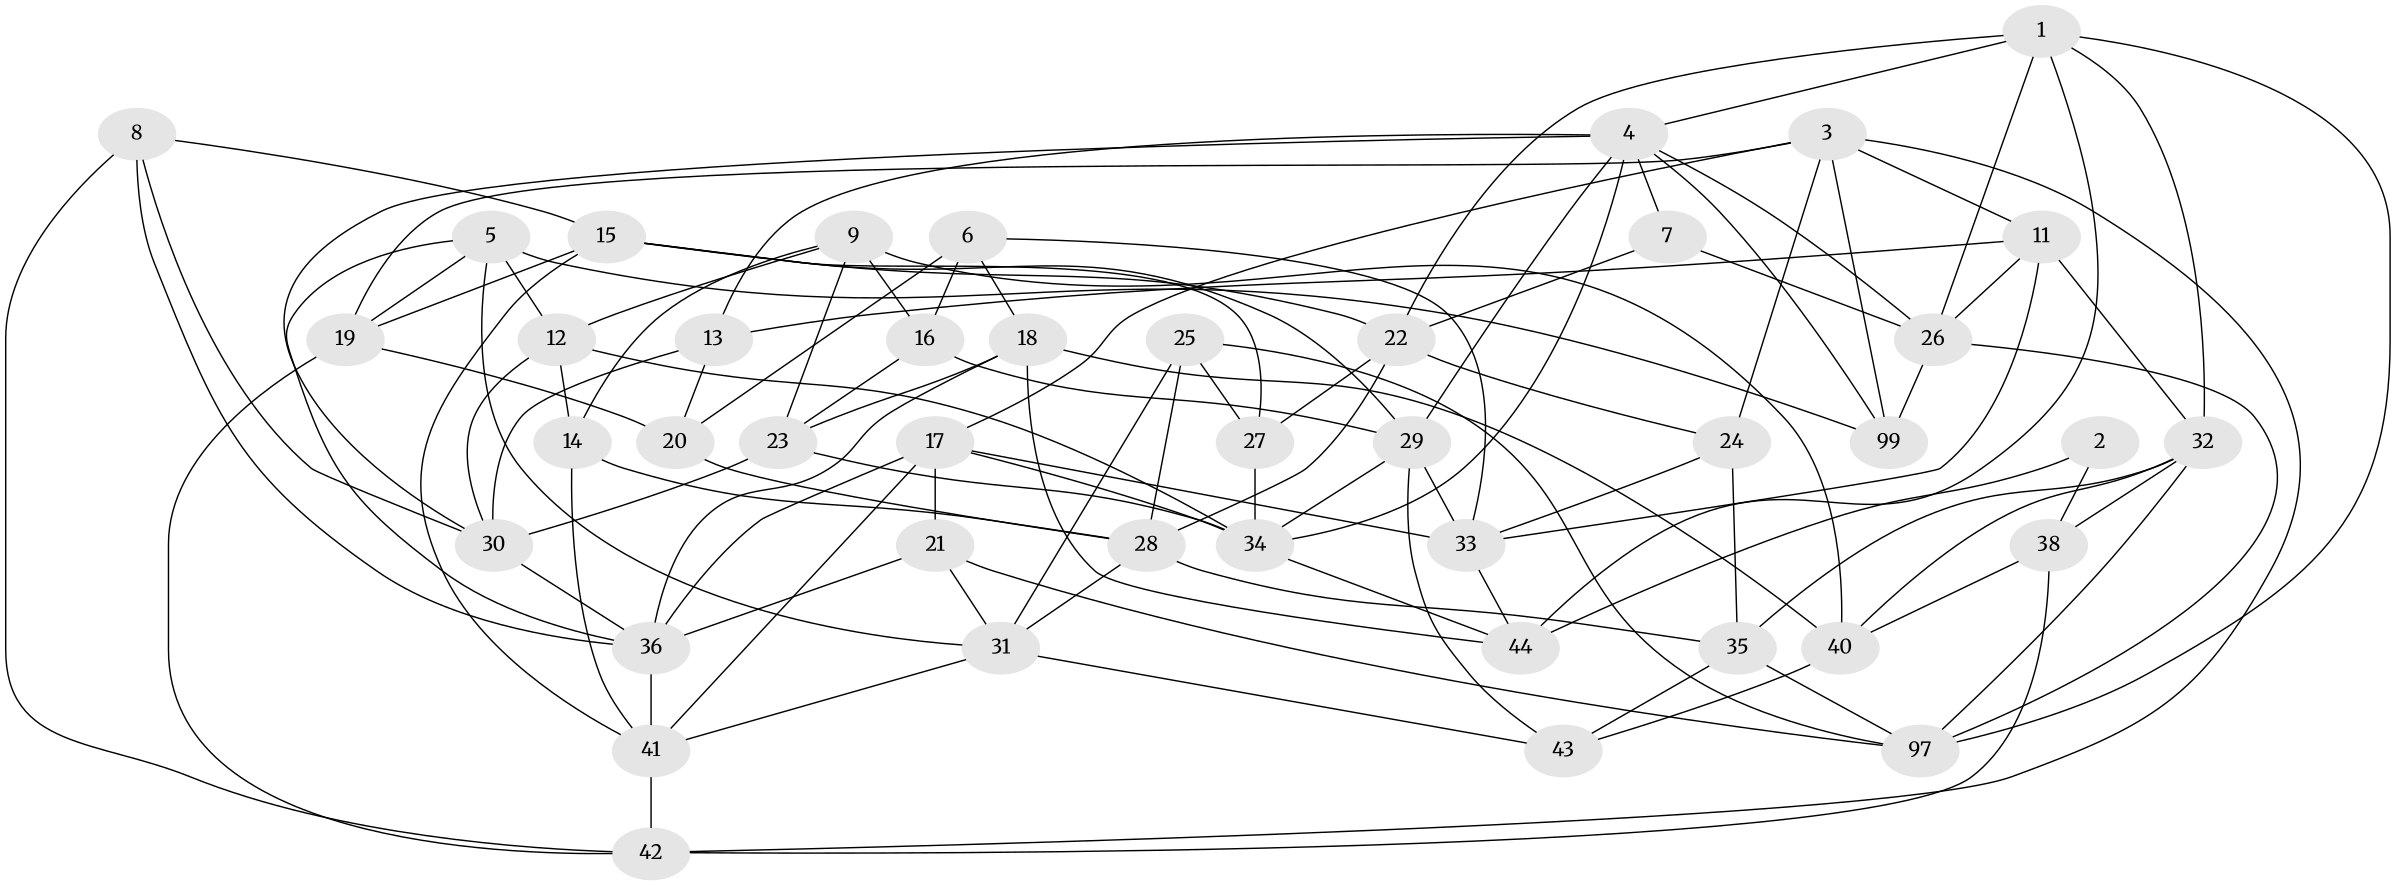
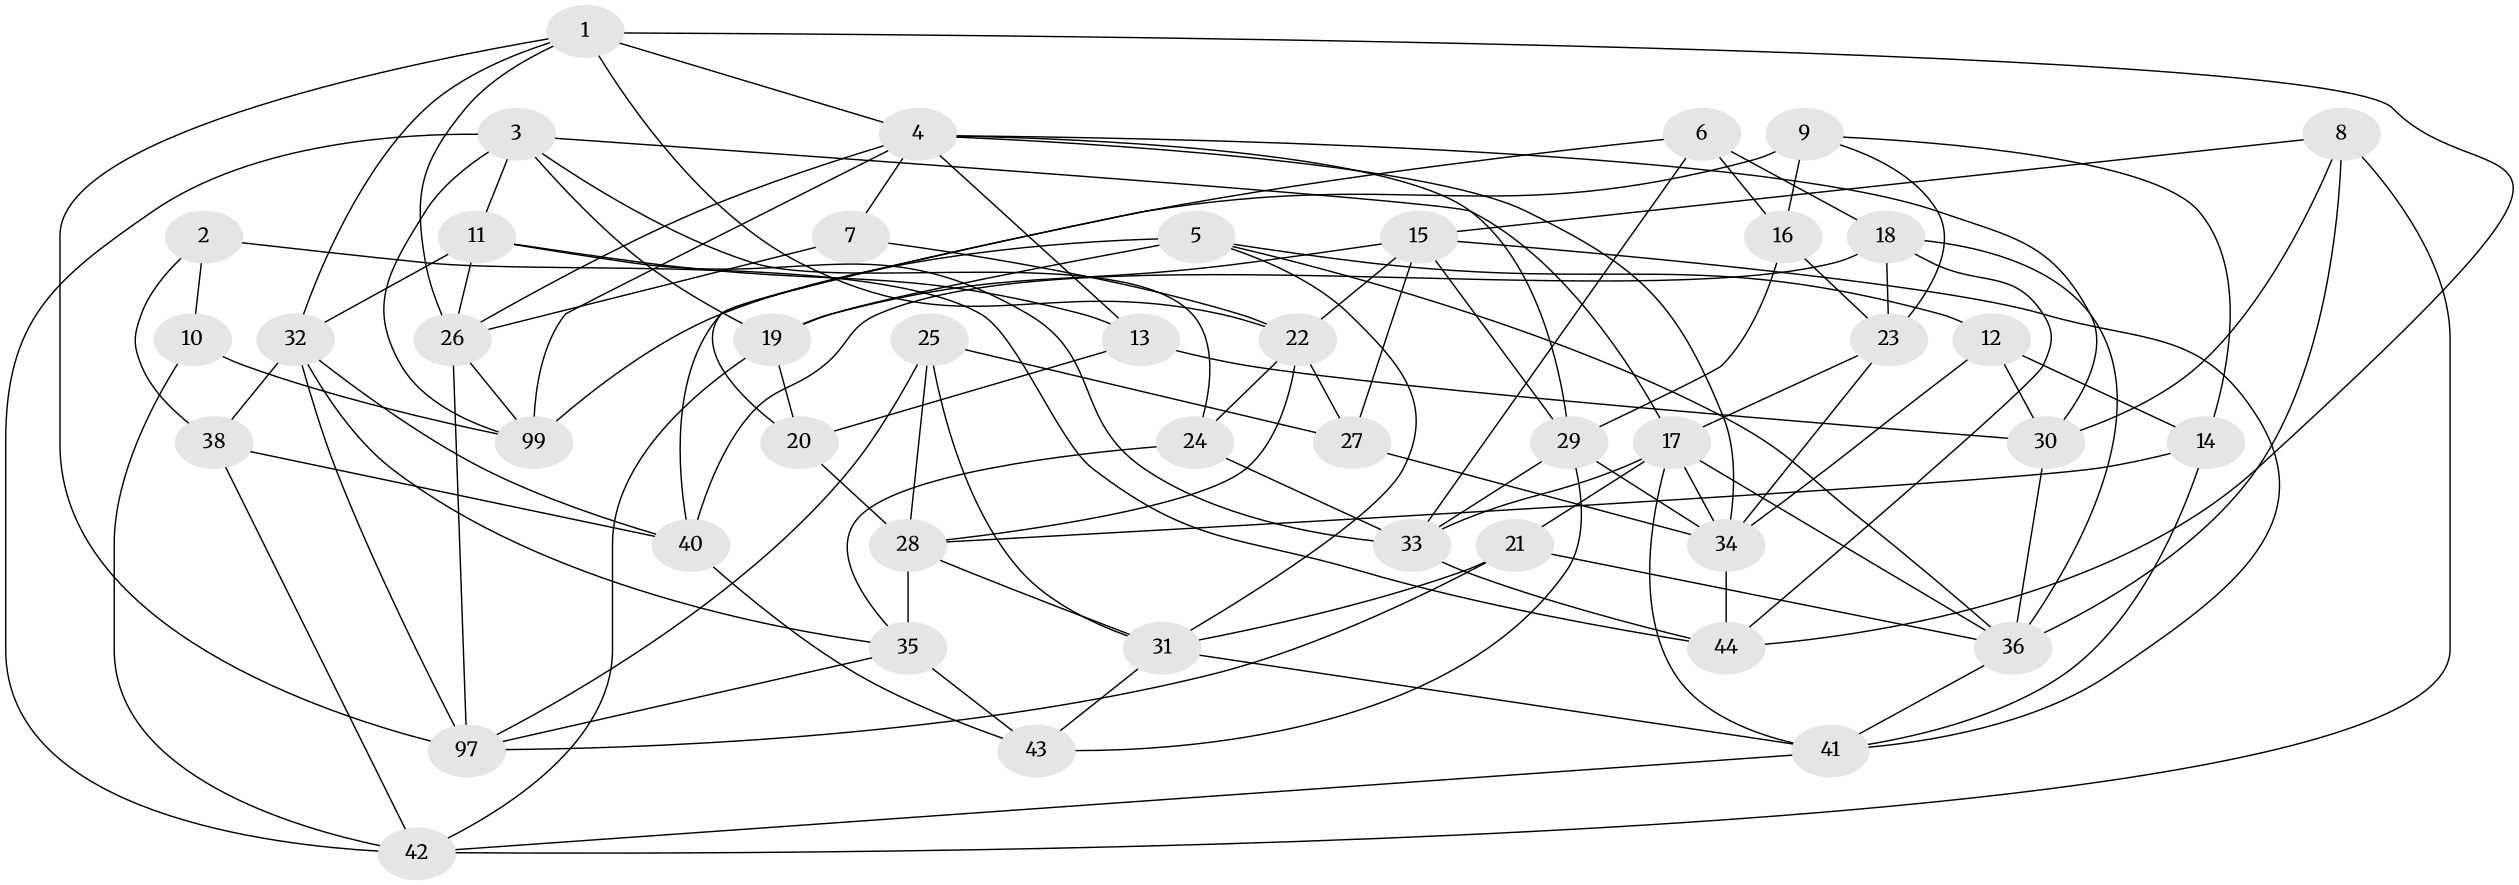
edge "9" -- "12": removed
node "10": added
edge "23" -- "30": now "23" -- "17"
